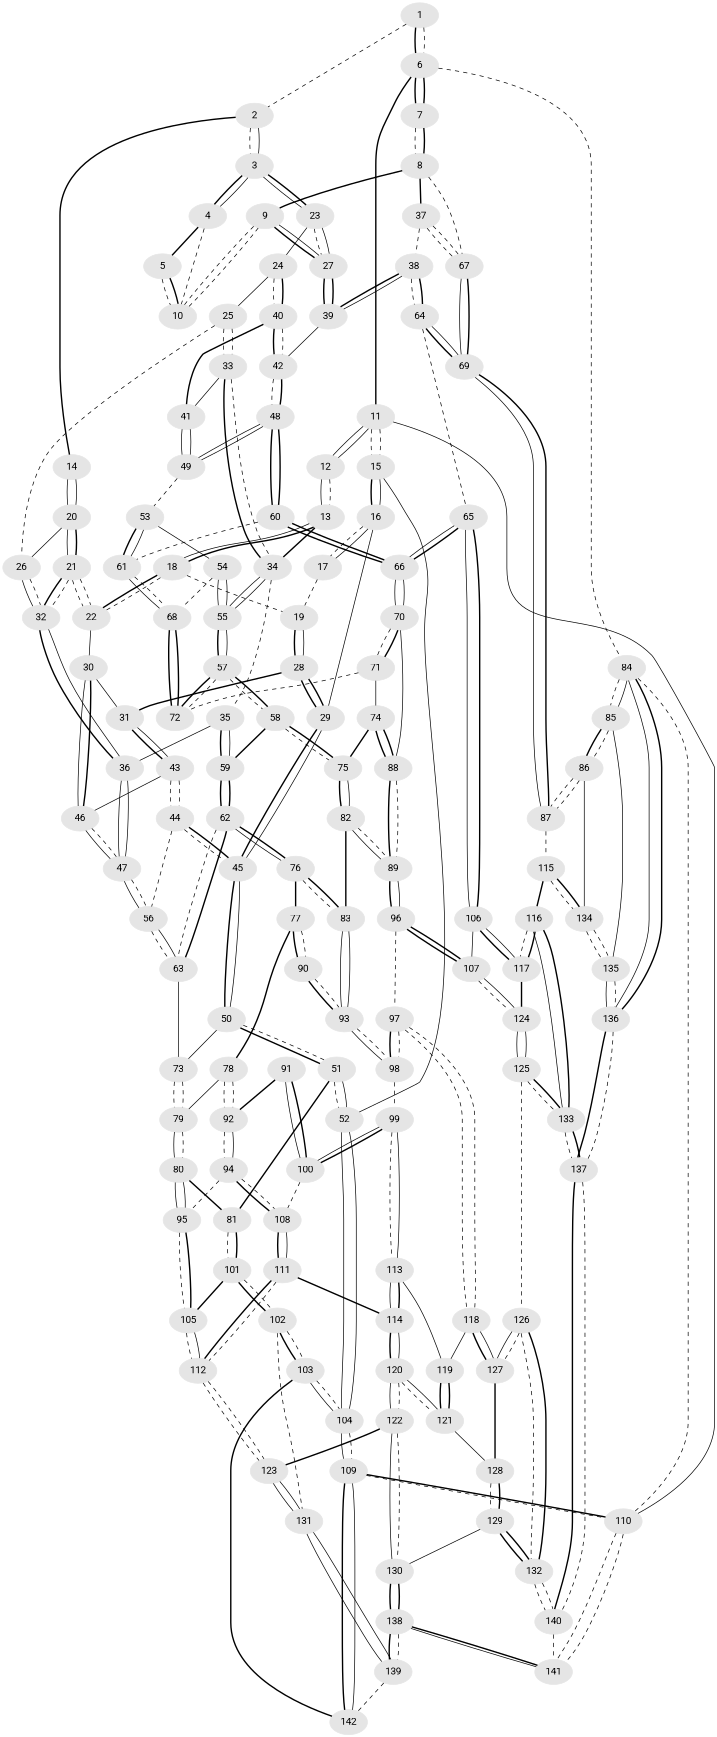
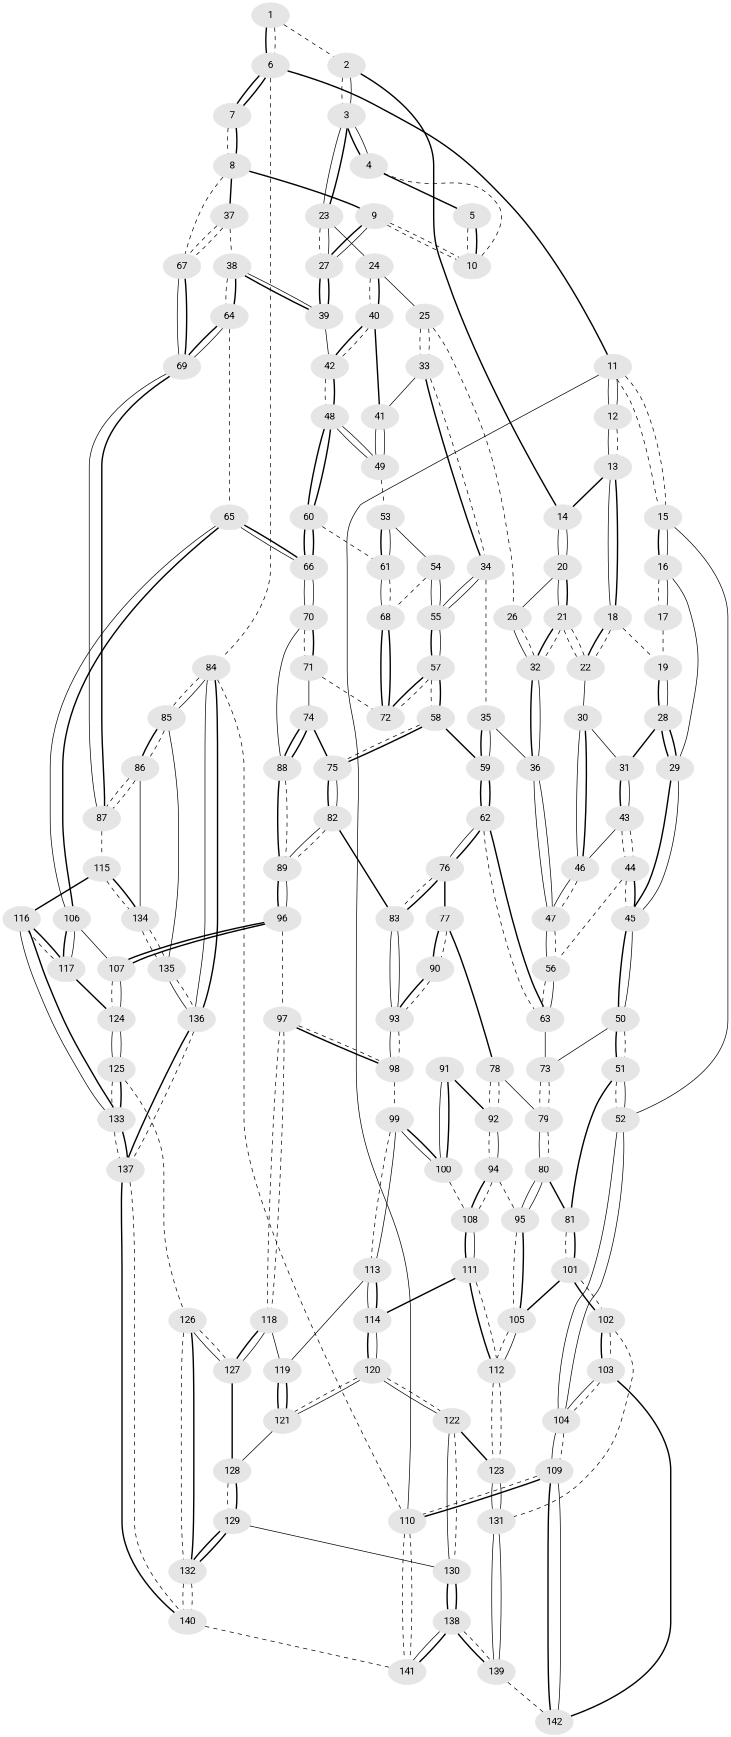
edge "13" -- "34": now "13" -- "14"
